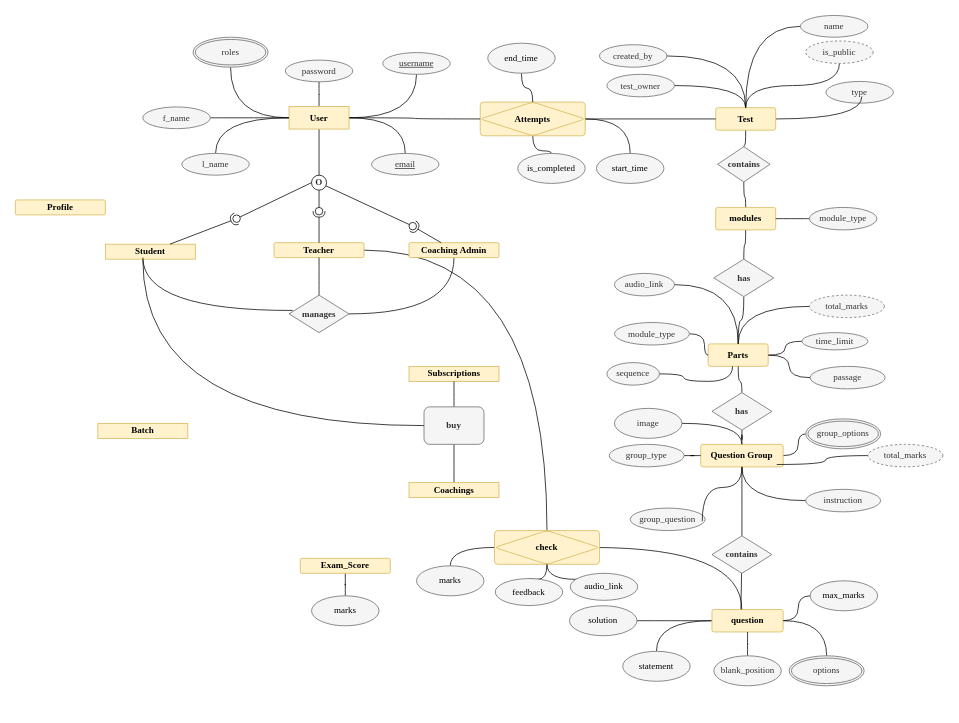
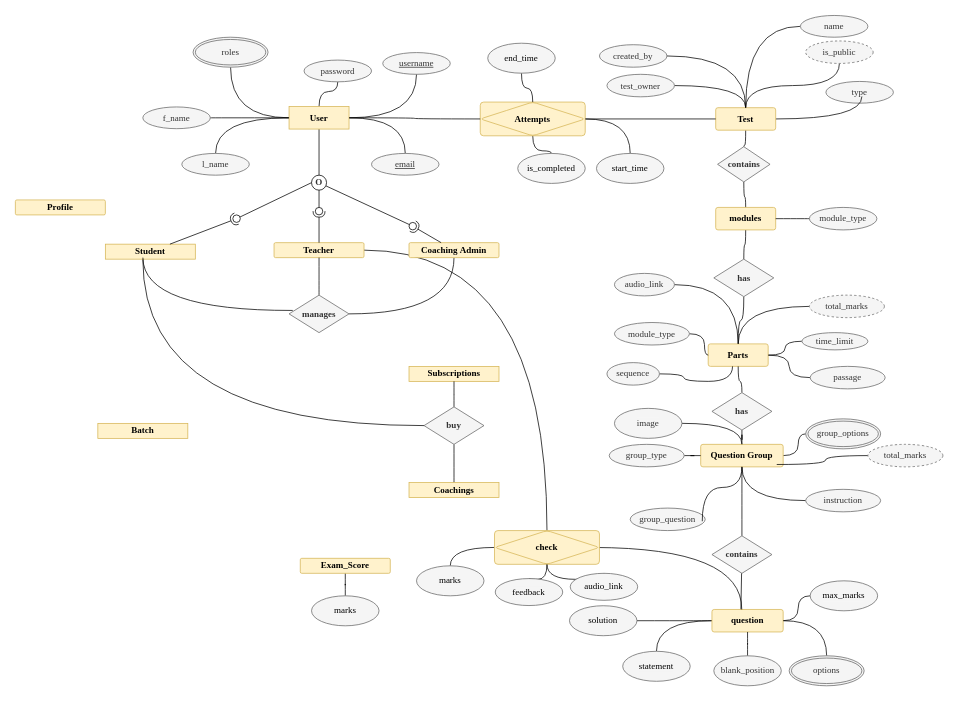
node "password": moved (319, 71) -> (338, 71)
node "buy": shape rounded rectangle -> diamond
